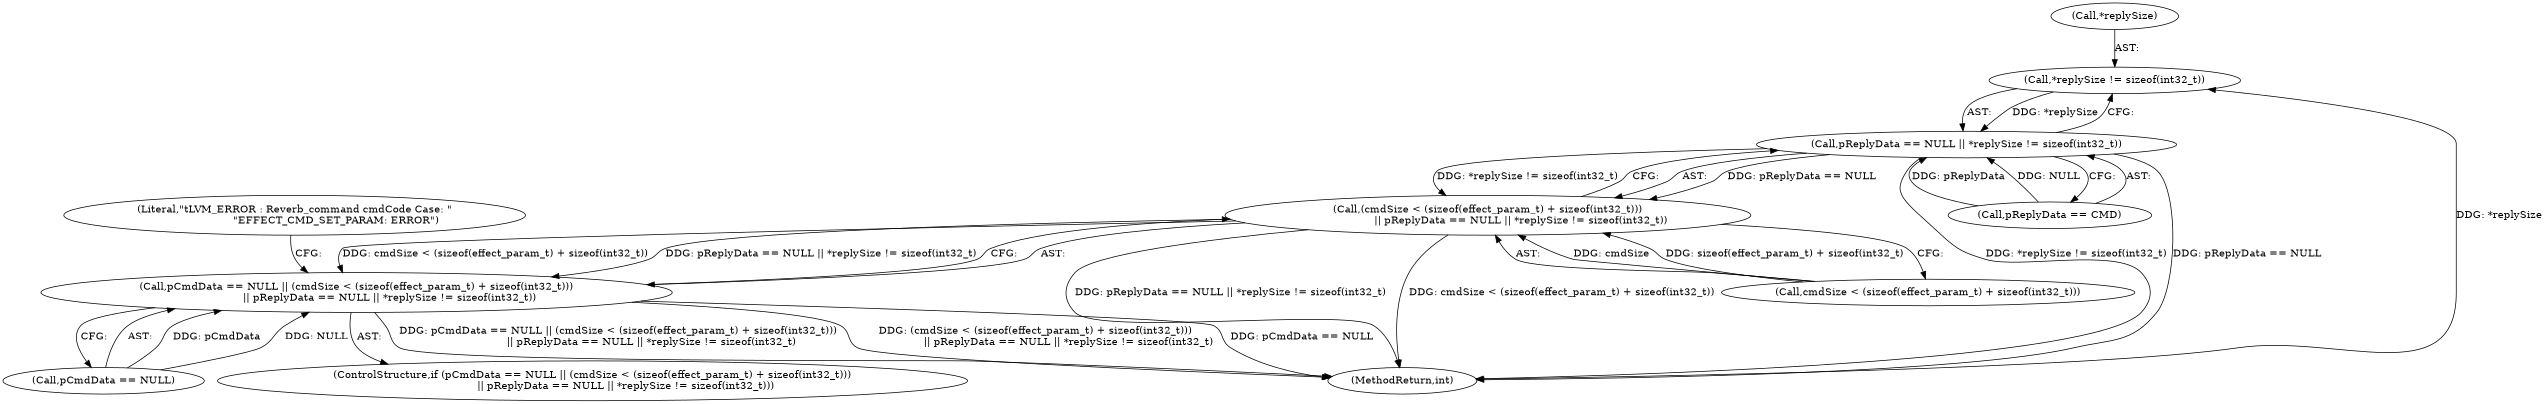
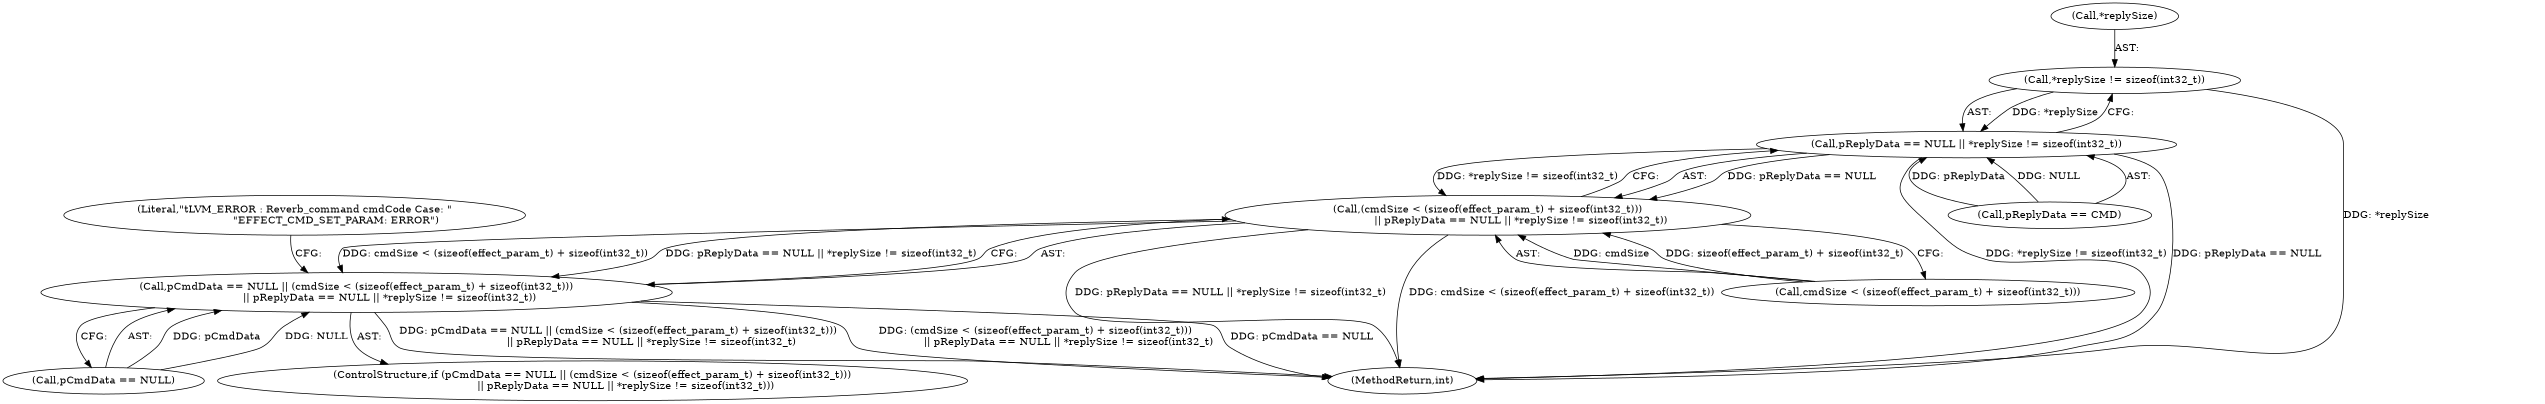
edge "(Call,pReplyData == NULL || *replySize != sizeof(int32_t))" -> "(Call,pReplyData == CMD)": removed, label "CFG:"
edge "(MethodReturn,int)" -> "(Call,*replySize != sizeof(int32_t))": reversed
